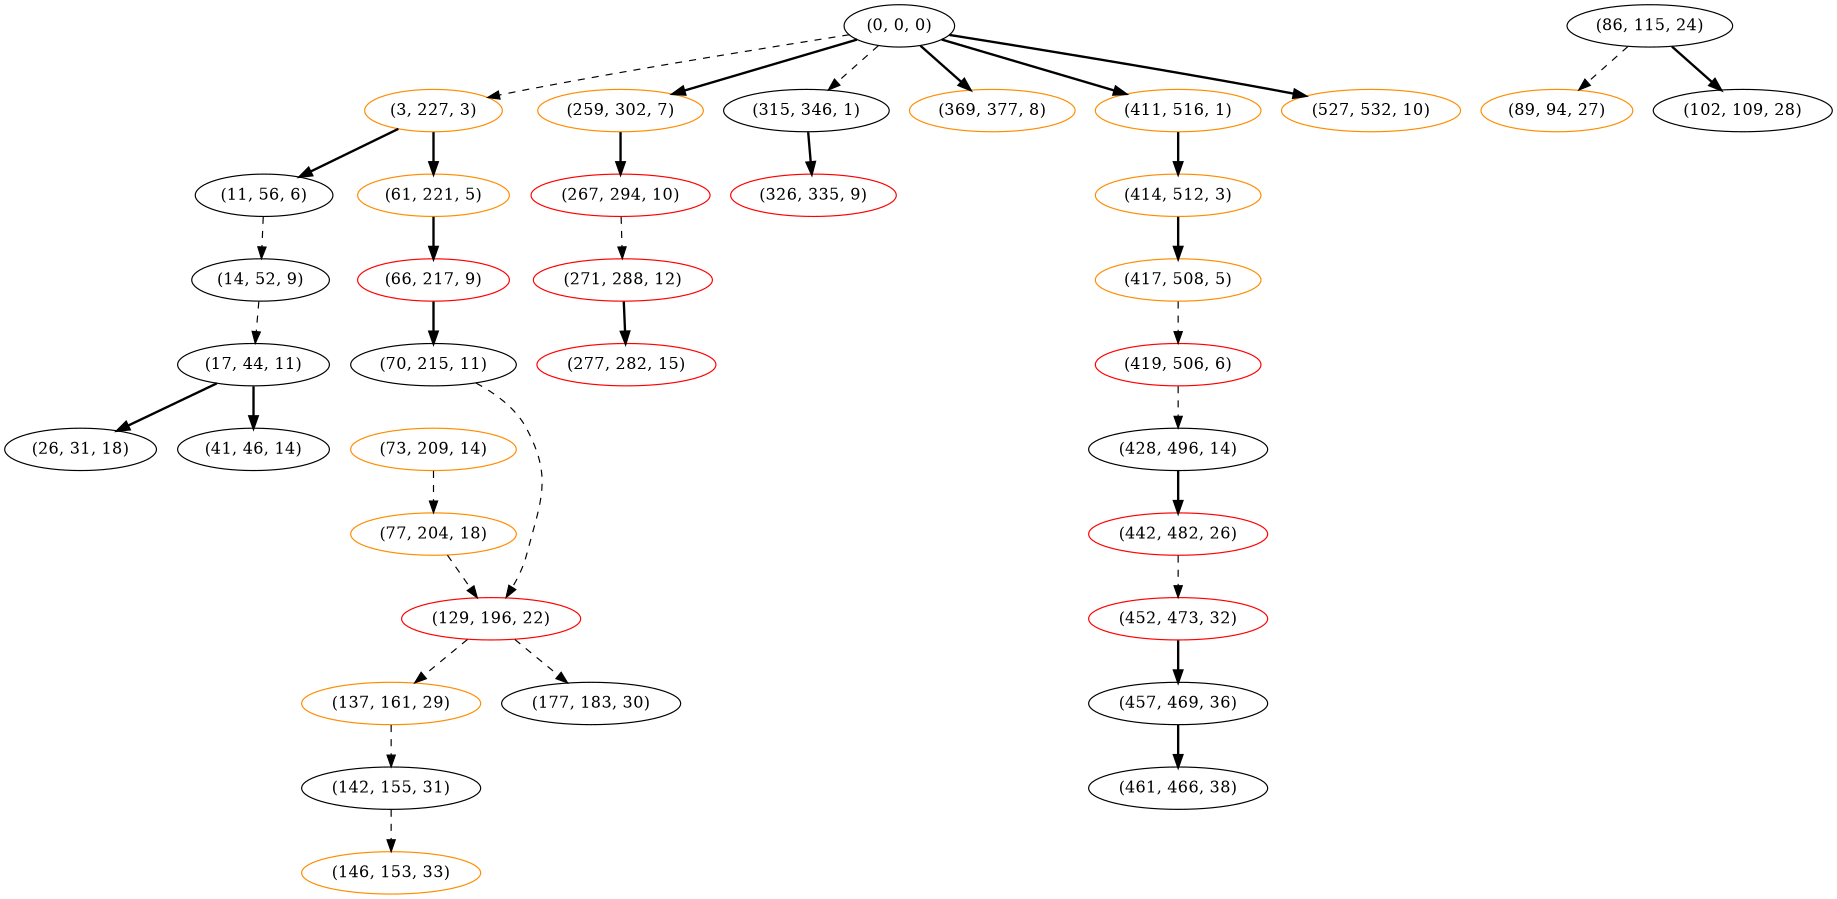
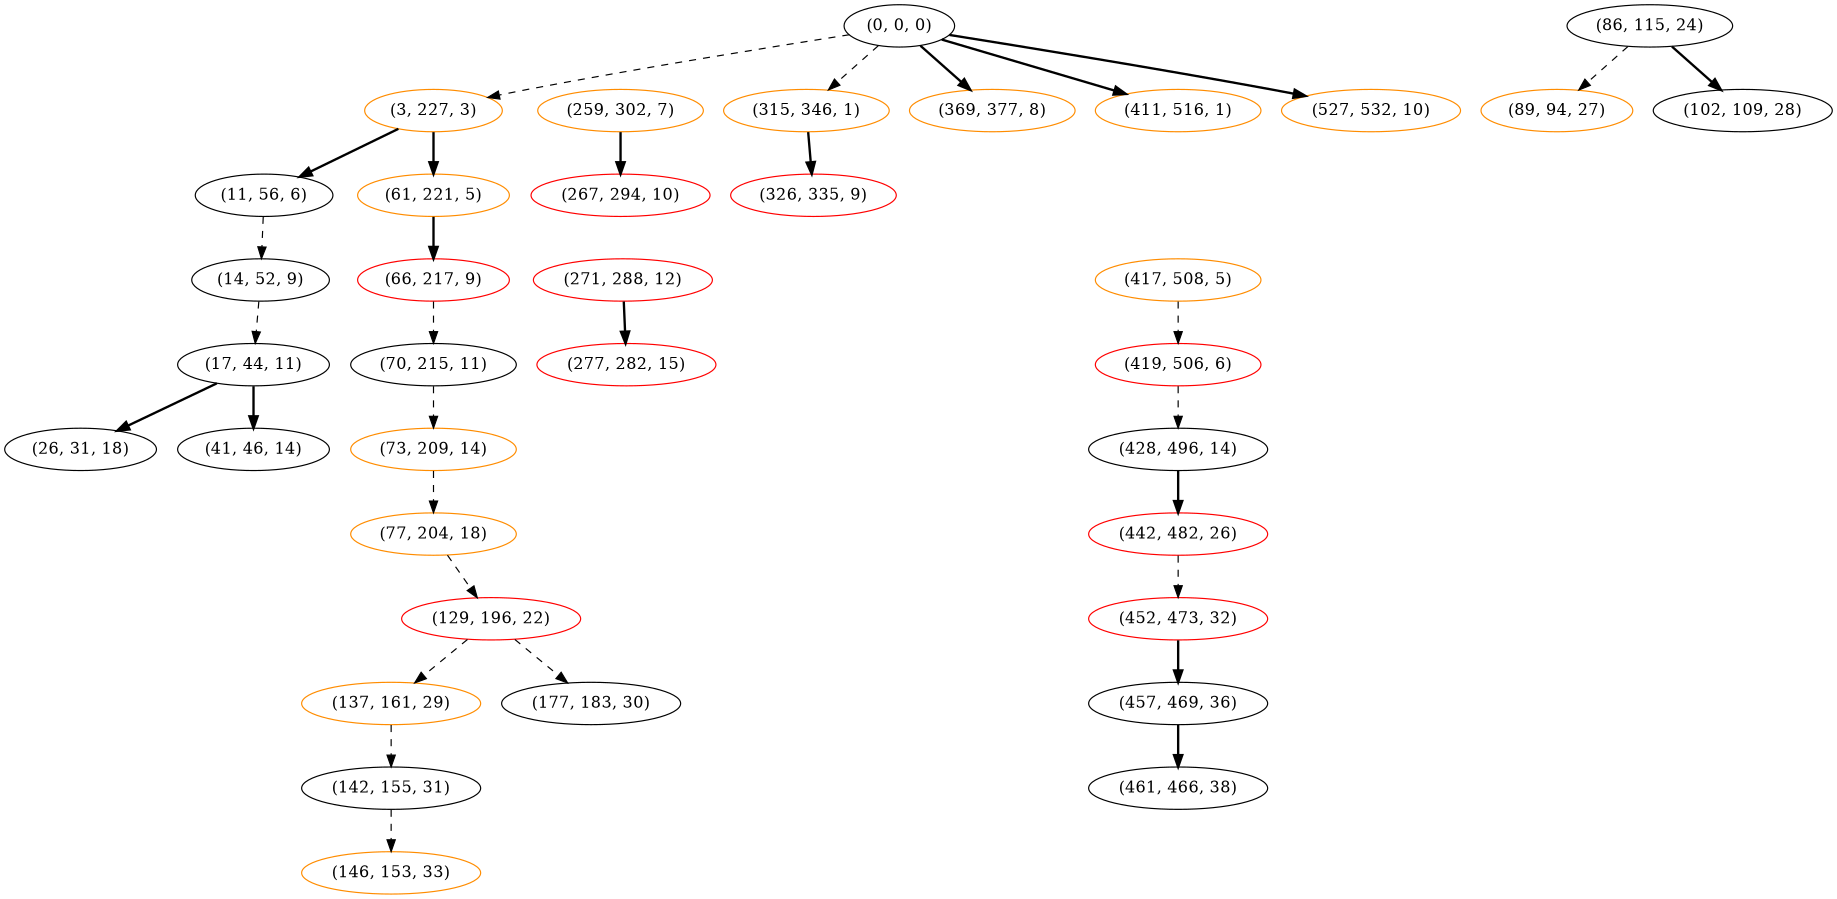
edge "(0, 0, 0)" -> "(259, 302, 7)": removed
node "(315, 346, 1)": color black -> darkorange
node "(414, 512, 3)": removed
edge "(267, 294, 10)" -> "(271, 288, 12)": removed
edge "(66, 217, 9)" -> "(70, 215, 11)": style bold -> dashed
edge "(70, 215, 11)" -> "(129, 196, 22)": now "(70, 215, 11)" -> "(73, 209, 14)"
